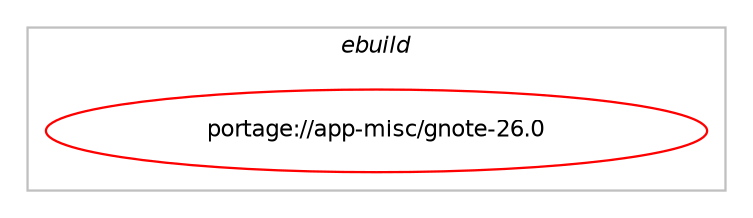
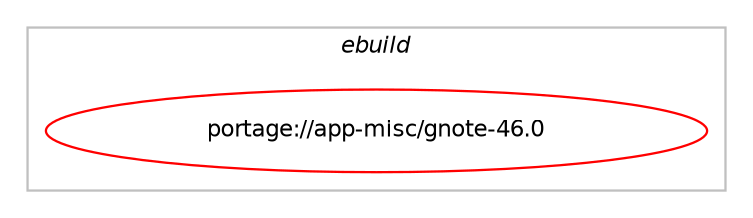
node "portage://app-misc/gnote-26.0": label "portage://app-misc/gnote-26.0" -> "portage://app-misc/gnote-46.0"
